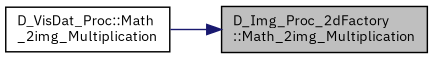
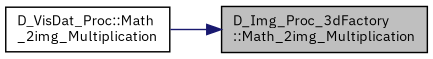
node "D_Img_Proc_2dFactory ::Math_2img_Multiplication": label "D_Img_Proc_2dFactory ::Math_2img_Multiplication" -> "D_Img_Proc_3dFactory ::Math_2img_Multiplication"
